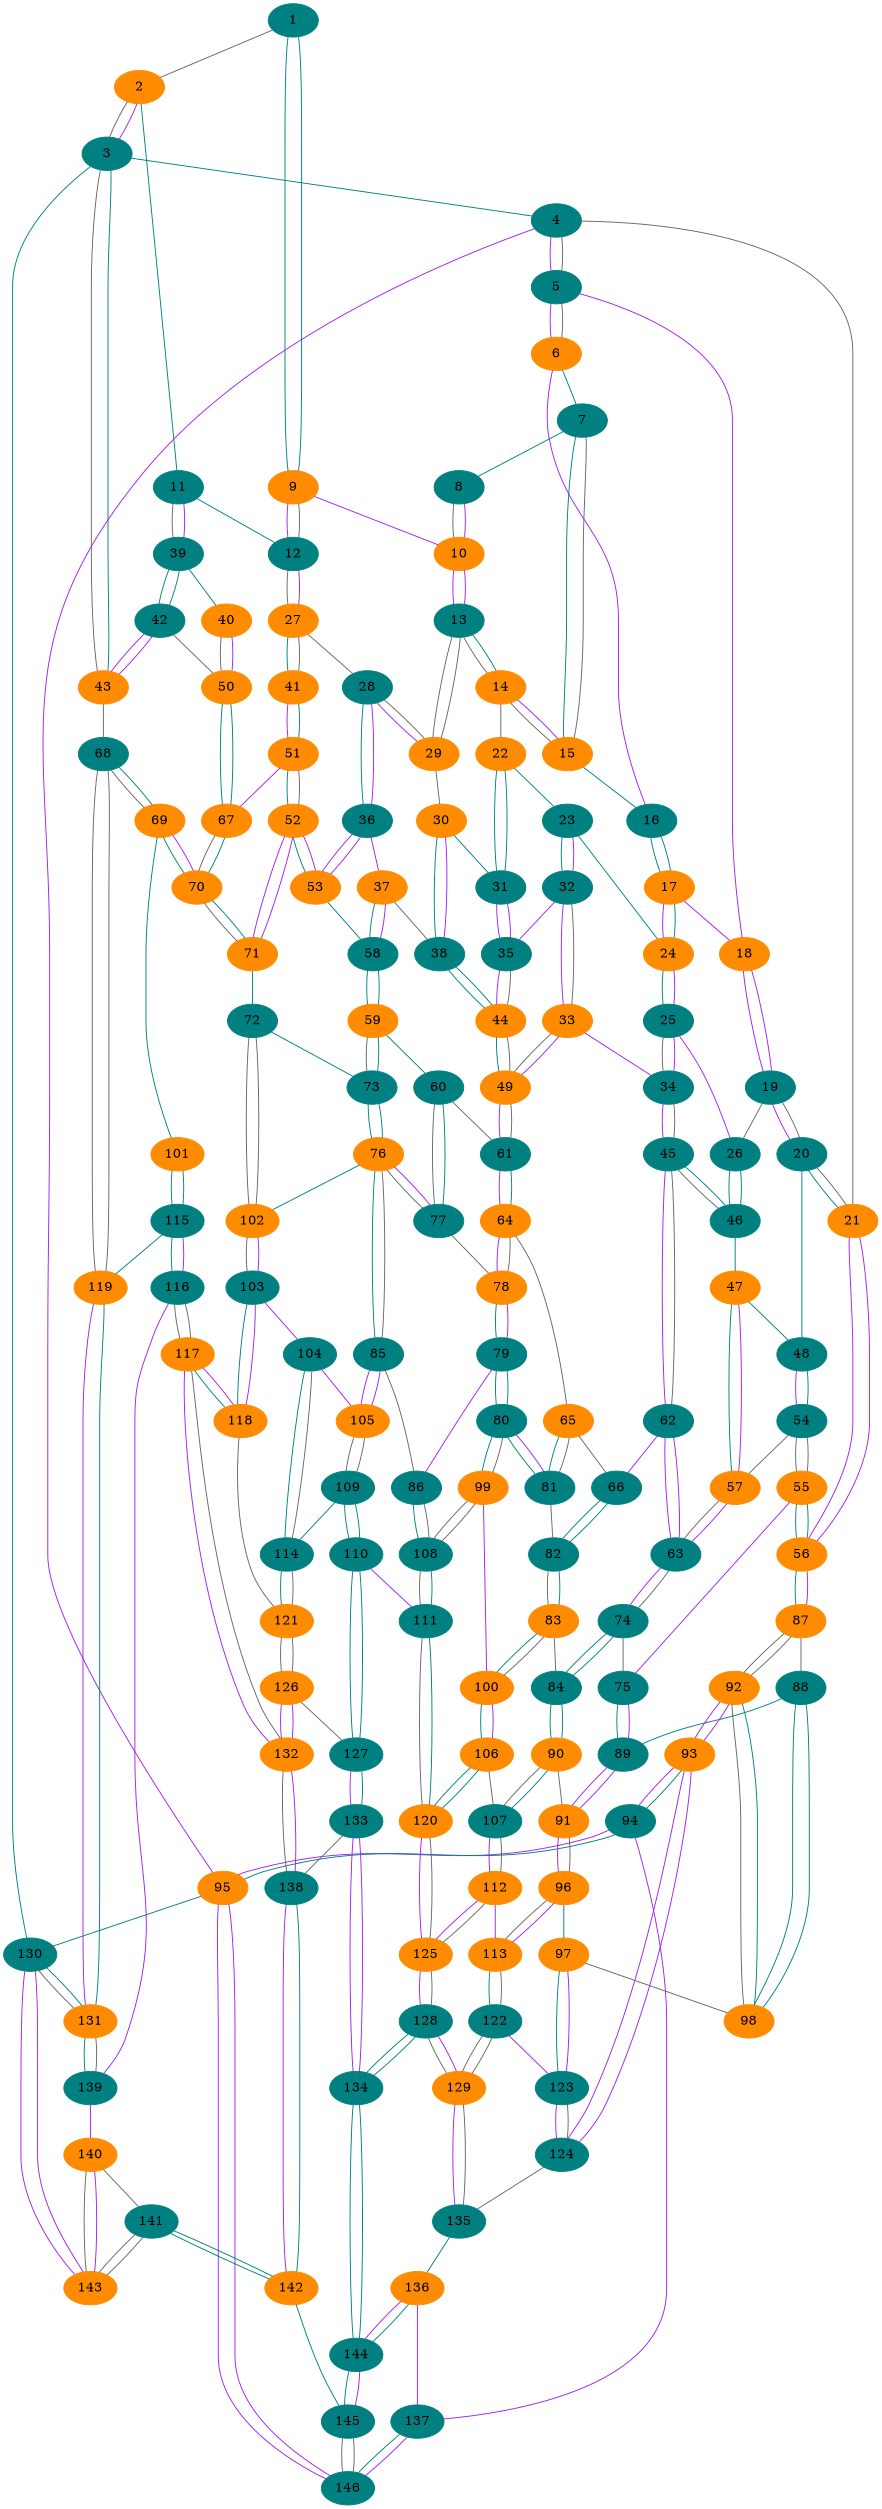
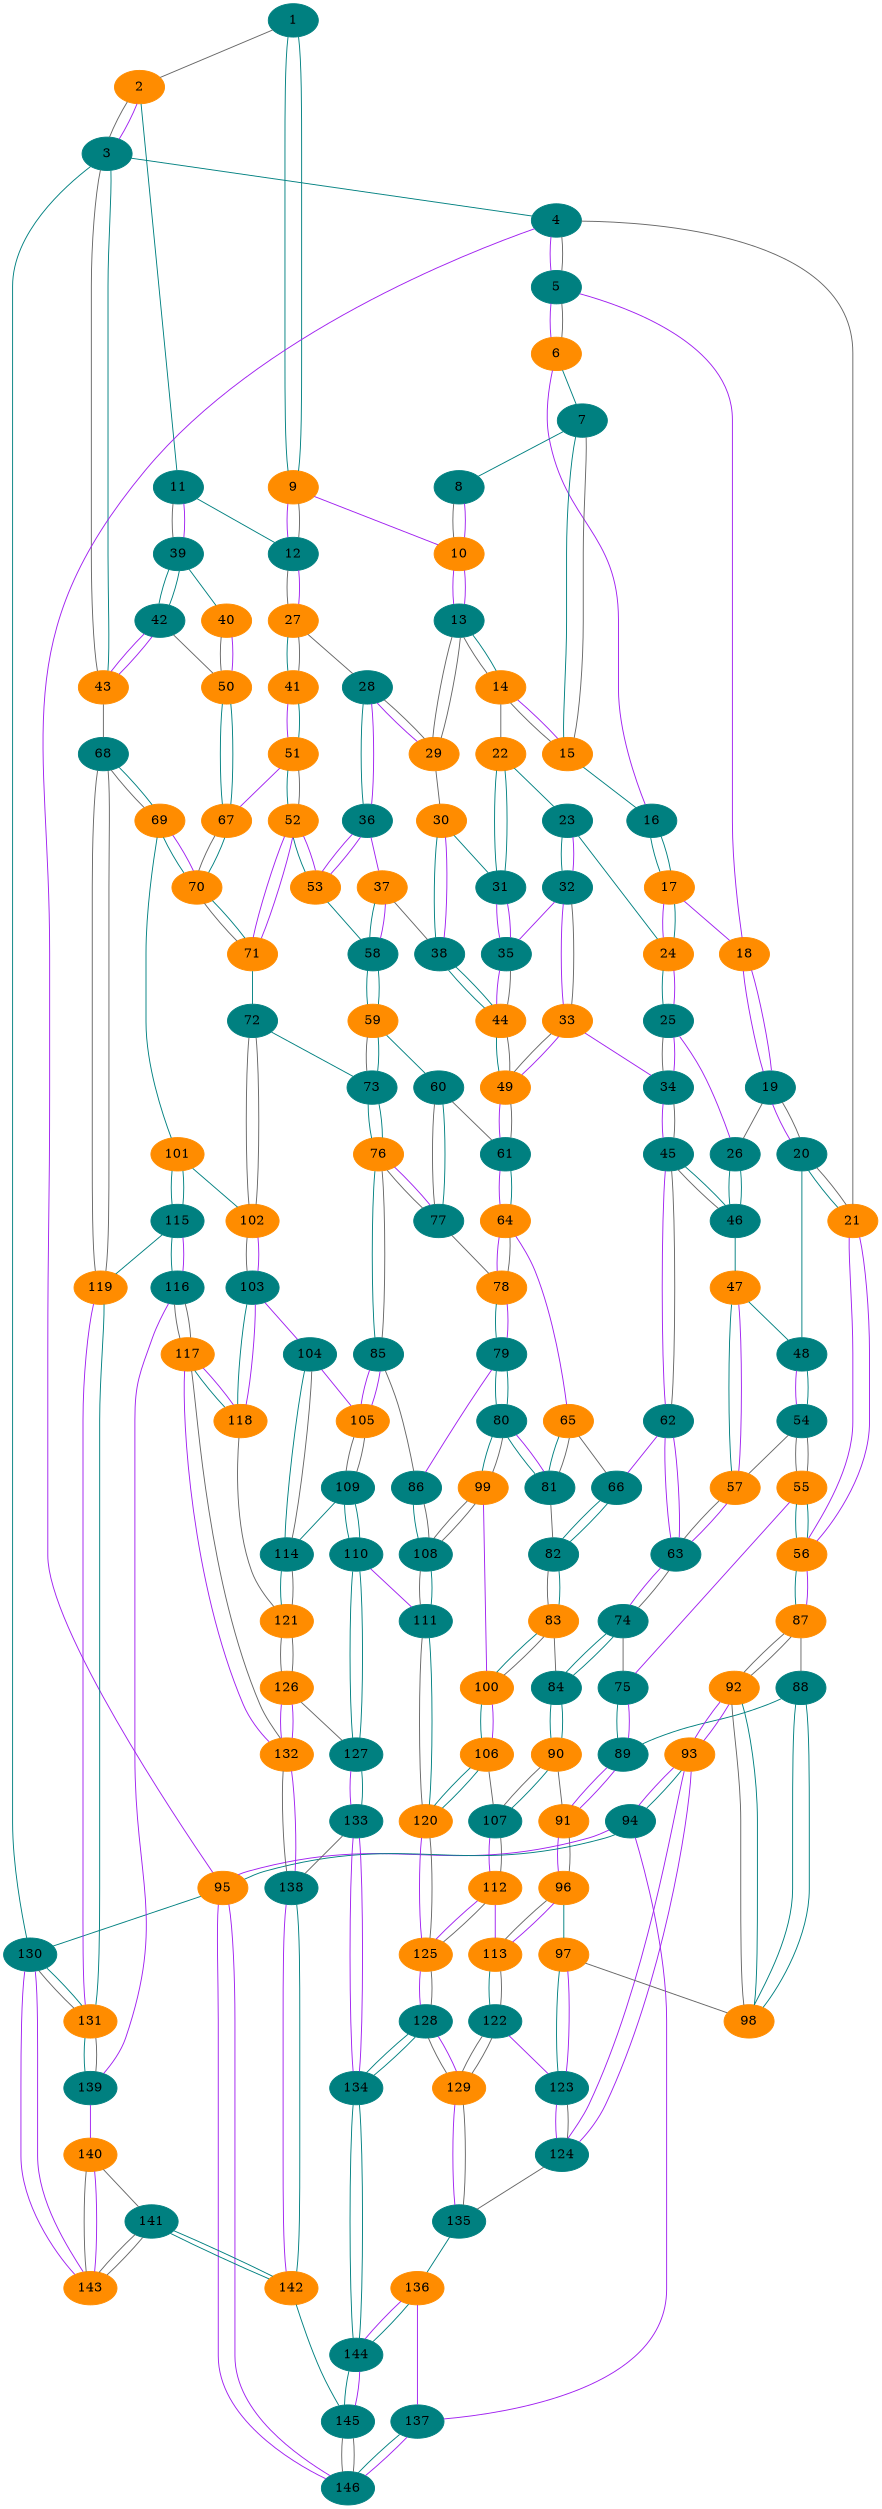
edge "76" -- "102": now "101" -- "102"
edge "64" -- "65": color gray40 -> purple
